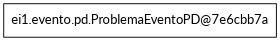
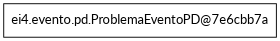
node "ei1.evento.pd.ProblemaEventoPD@7e6cbb7a": label "ei1.evento.pd.ProblemaEventoPD@7e6cbb7a" -> "ei4.evento.pd.ProblemaEventoPD@7e6cbb7a"
